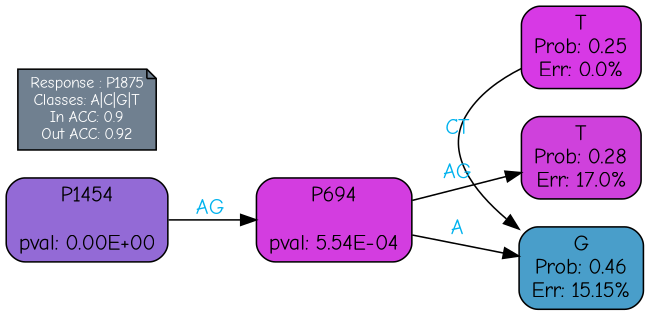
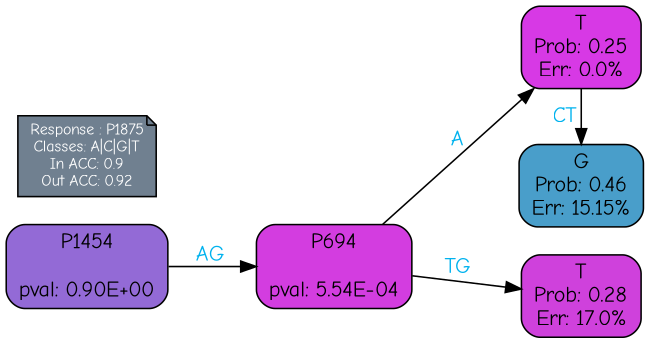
edge "P694 pval: 5.54E-04" -> "T Prob: 0.28 Err: 17.0%": label "AG" -> "TG"
node "P1454 pval: 0.00E+00": label "P1454 pval: 0.00E+00" -> "P1454 pval: 0.90E+00"
edge "P694 pval: 5.54E-04" -> "G Prob: 0.46 Err: 15.15%": now "P694 pval: 5.54E-04" -> "T Prob: 0.25 Err: 0.0%"
